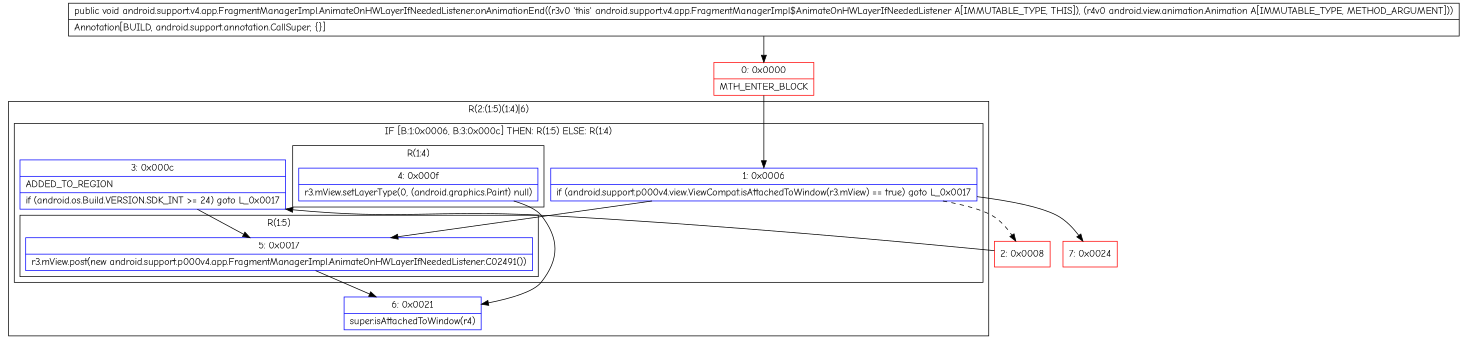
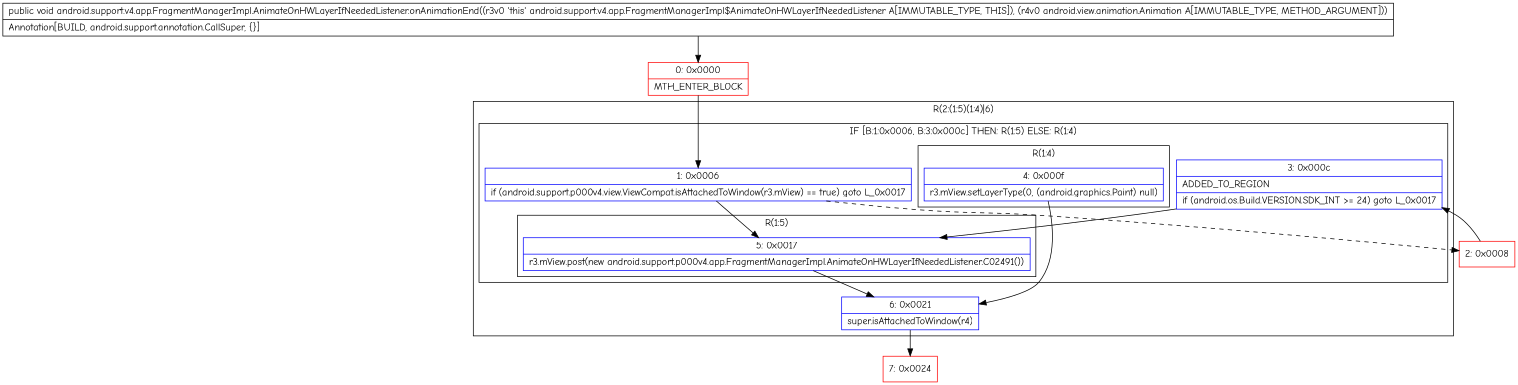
edge "1: 0x0006" -> "7: 0x0024": now "6: 0x0021" -> "7: 0x0024"
